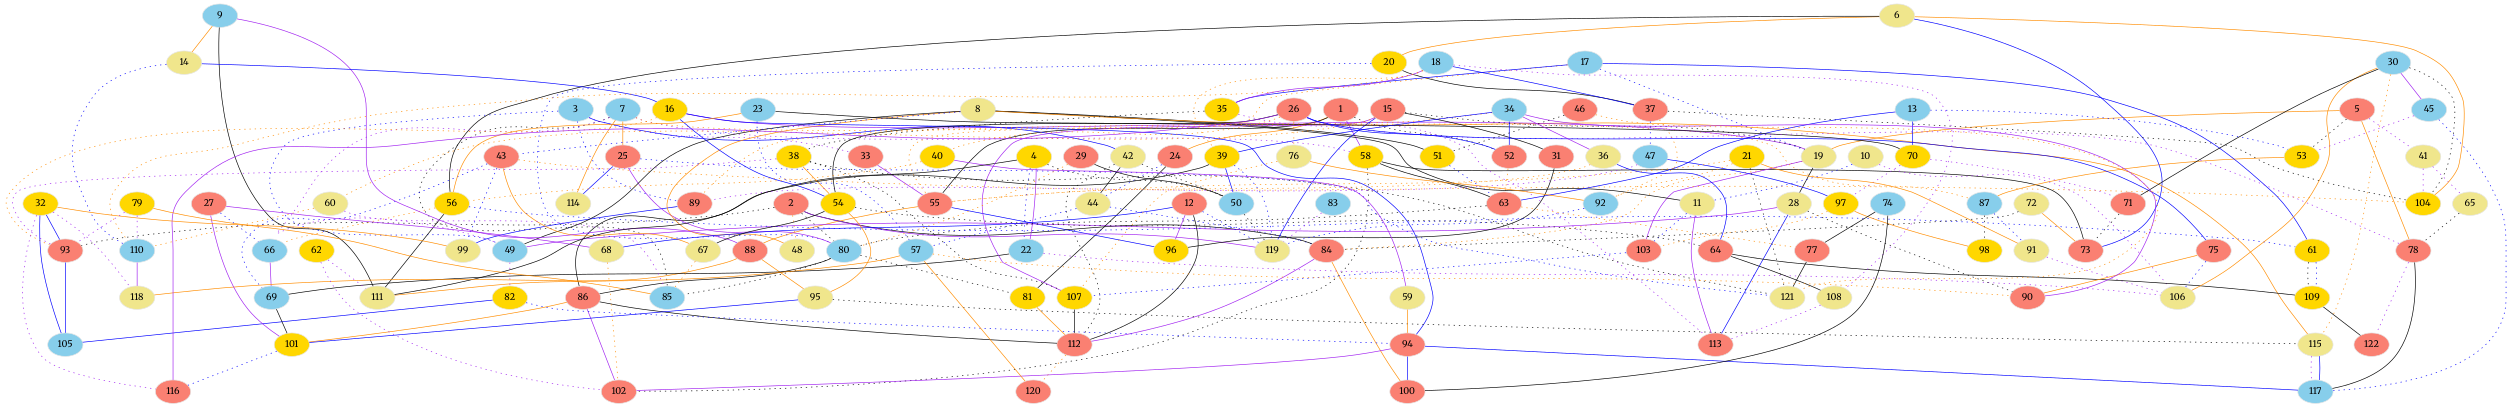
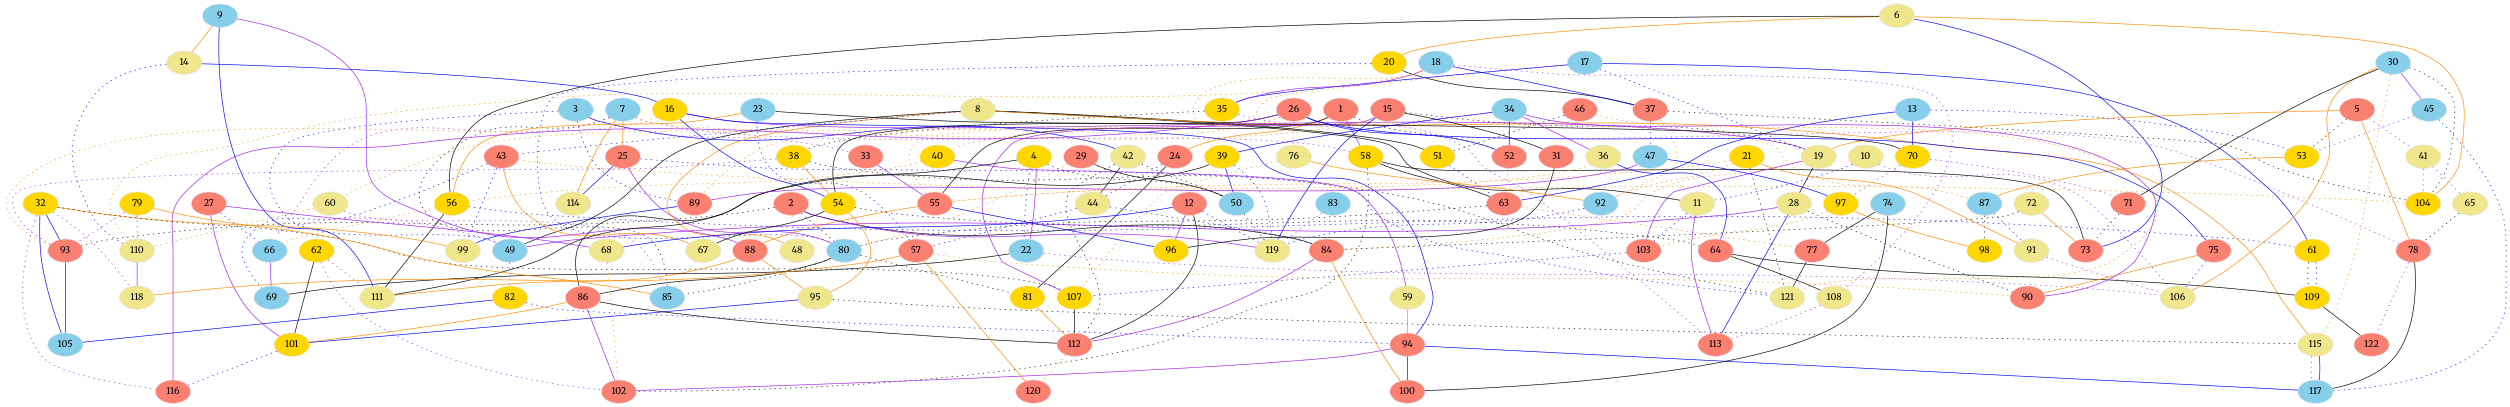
edge "9" -- "111": color black -> blue
edge "47" -- "89": style dotted -> solid
edge "38" -- "107": now "32" -- "107"
node "110": fillcolor skyblue -> khaki
node "57": fillcolor skyblue -> salmon
edge "69" -- "101": now "62" -- "101"
